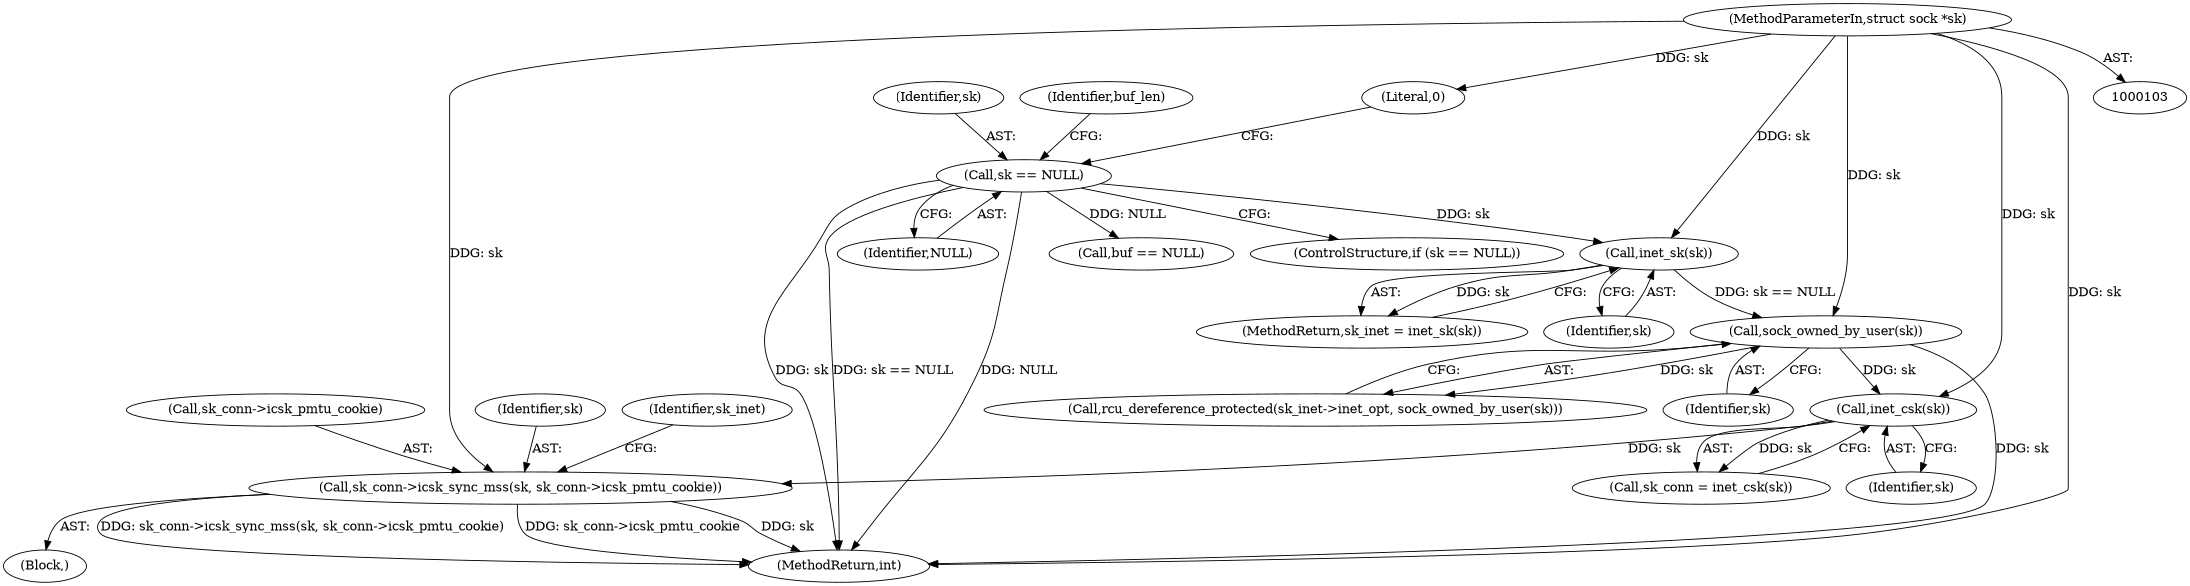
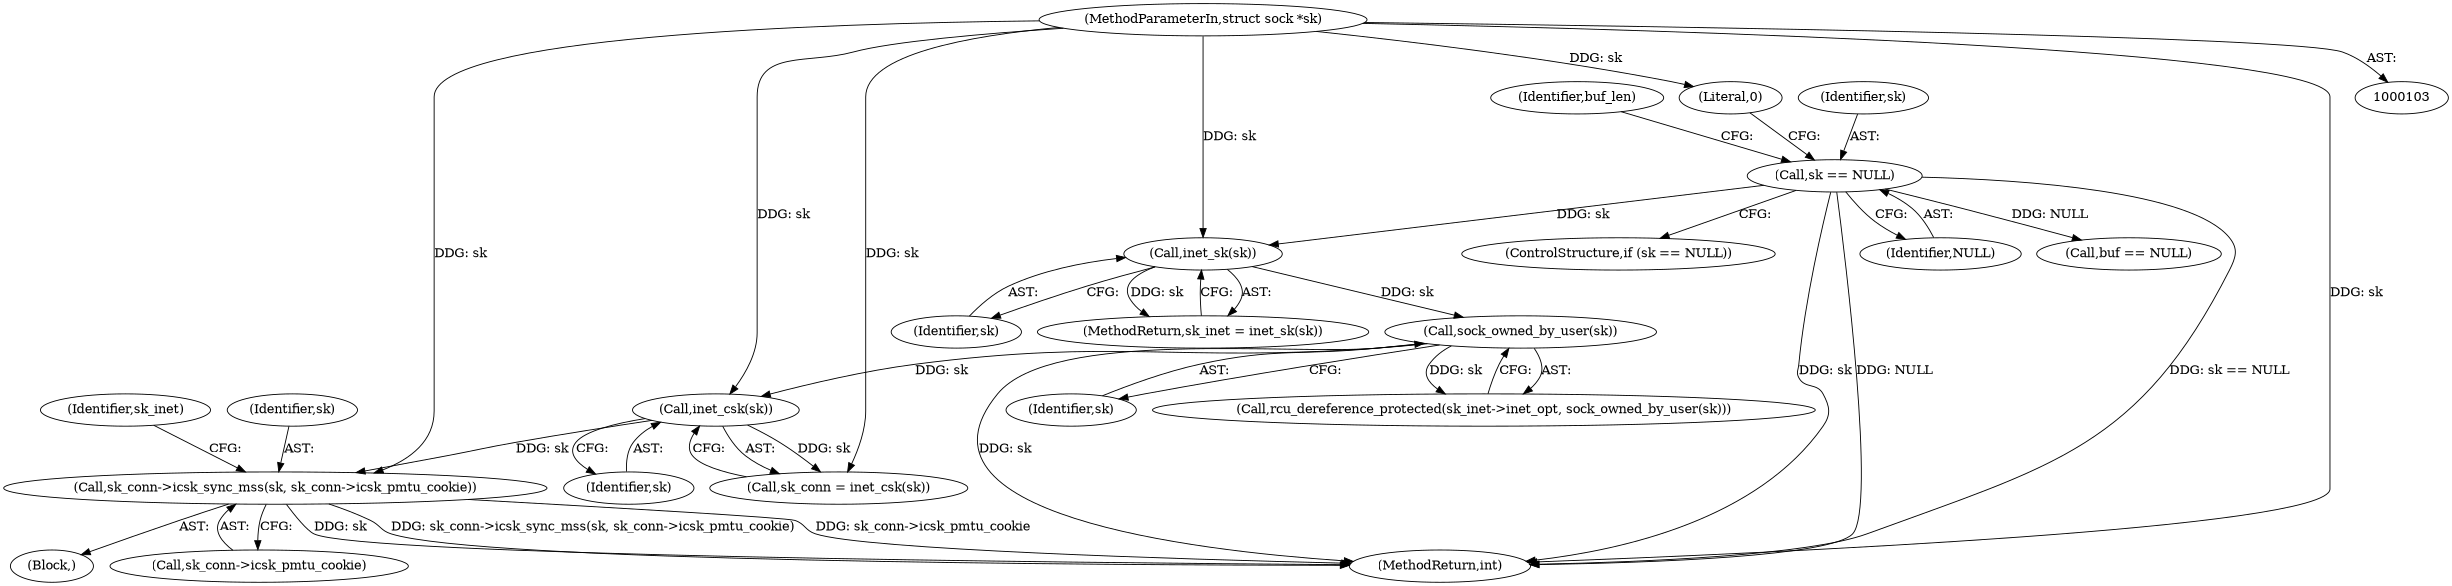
edge "(MethodParameterIn,struct sock *sk)" -> "(Call,sock_owned_by_user(sk))": now "(MethodParameterIn,struct sock *sk)" -> "(Call,sk_conn = inet_csk(sk))"
edge "(Call,inet_sk(sk))" -> "(Call,sock_owned_by_user(sk))": label "DDG: sk == NULL" -> "DDG: sk"
edge "(Call,sk_conn->icsk_sync_mss(sk, sk_conn->icsk_pmtu_cookie))" -> "(Call,sk_conn->icsk_pmtu_cookie)": added, label "CFG:"
